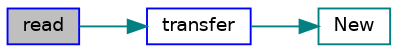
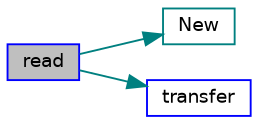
edge "transfer" -> "New": now "read" -> "New"
